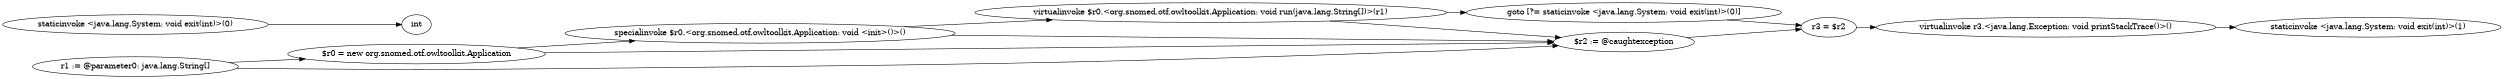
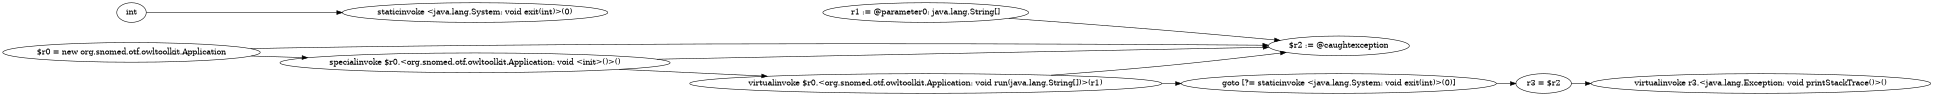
edge "staticinvoke <java.lang.System: void exit(int)>(0)" -> "int": reversed
node "staticinvoke <java.lang.System: void exit(int)>(1)": removed
edge "$r2 := @caughtexception" -> "r3 = $r2": removed
edge "r1 := @parameter0: java.lang.String[]" -> "$r0 = new org.snomed.otf.owltoolkit.Application": removed
